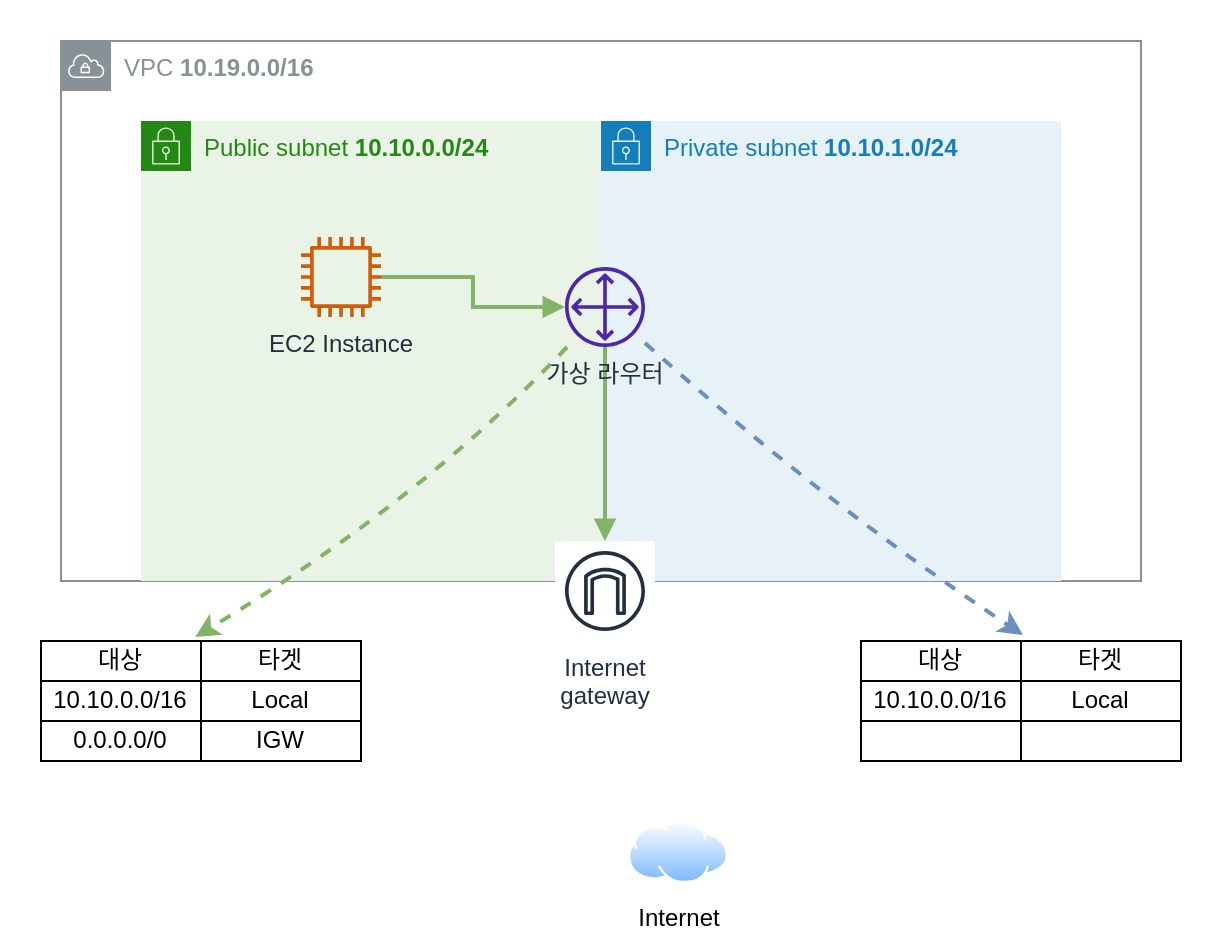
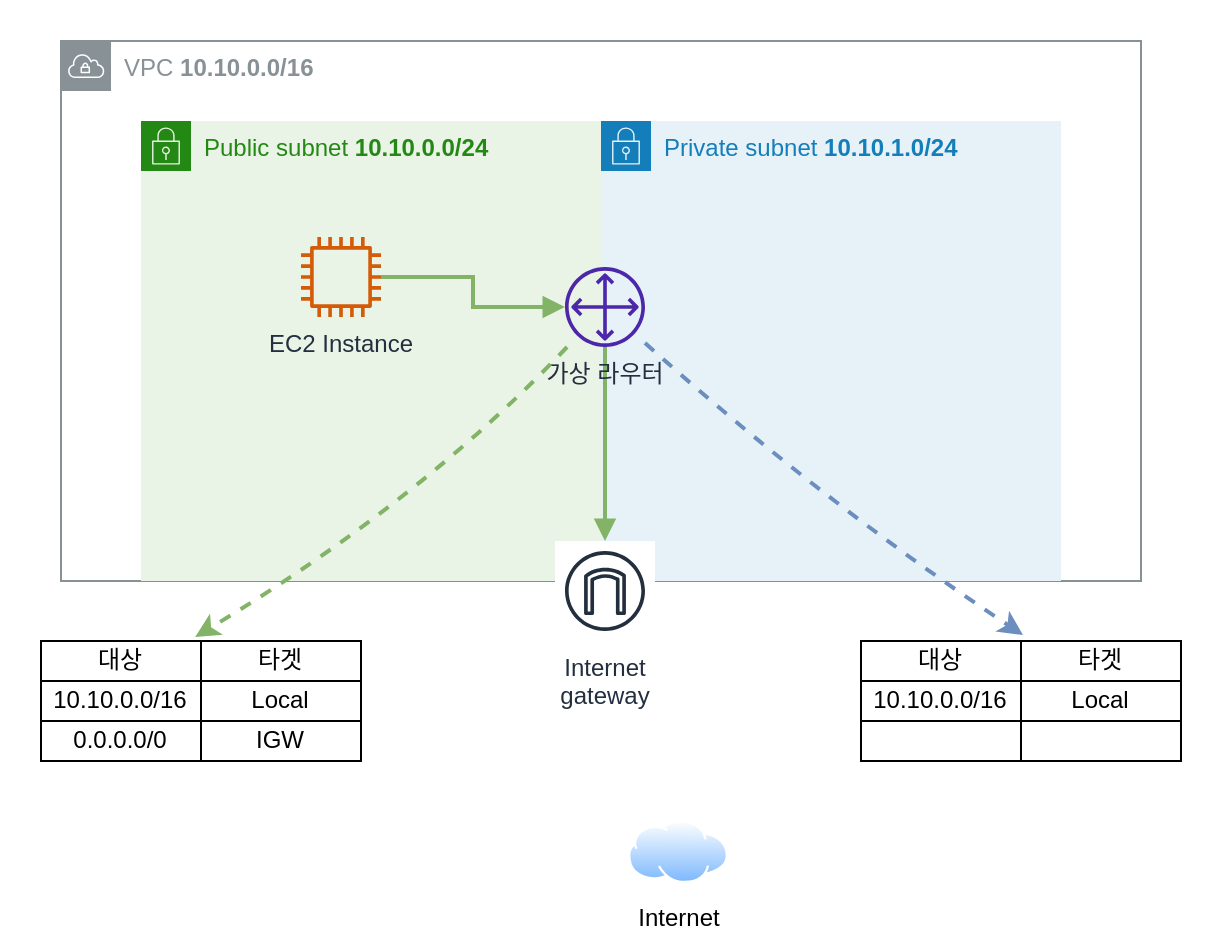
node "VPC 10.19.0.0/16": label "VPC 10.19.0.0/16" -> "VPC 10.10.0.0/16"
